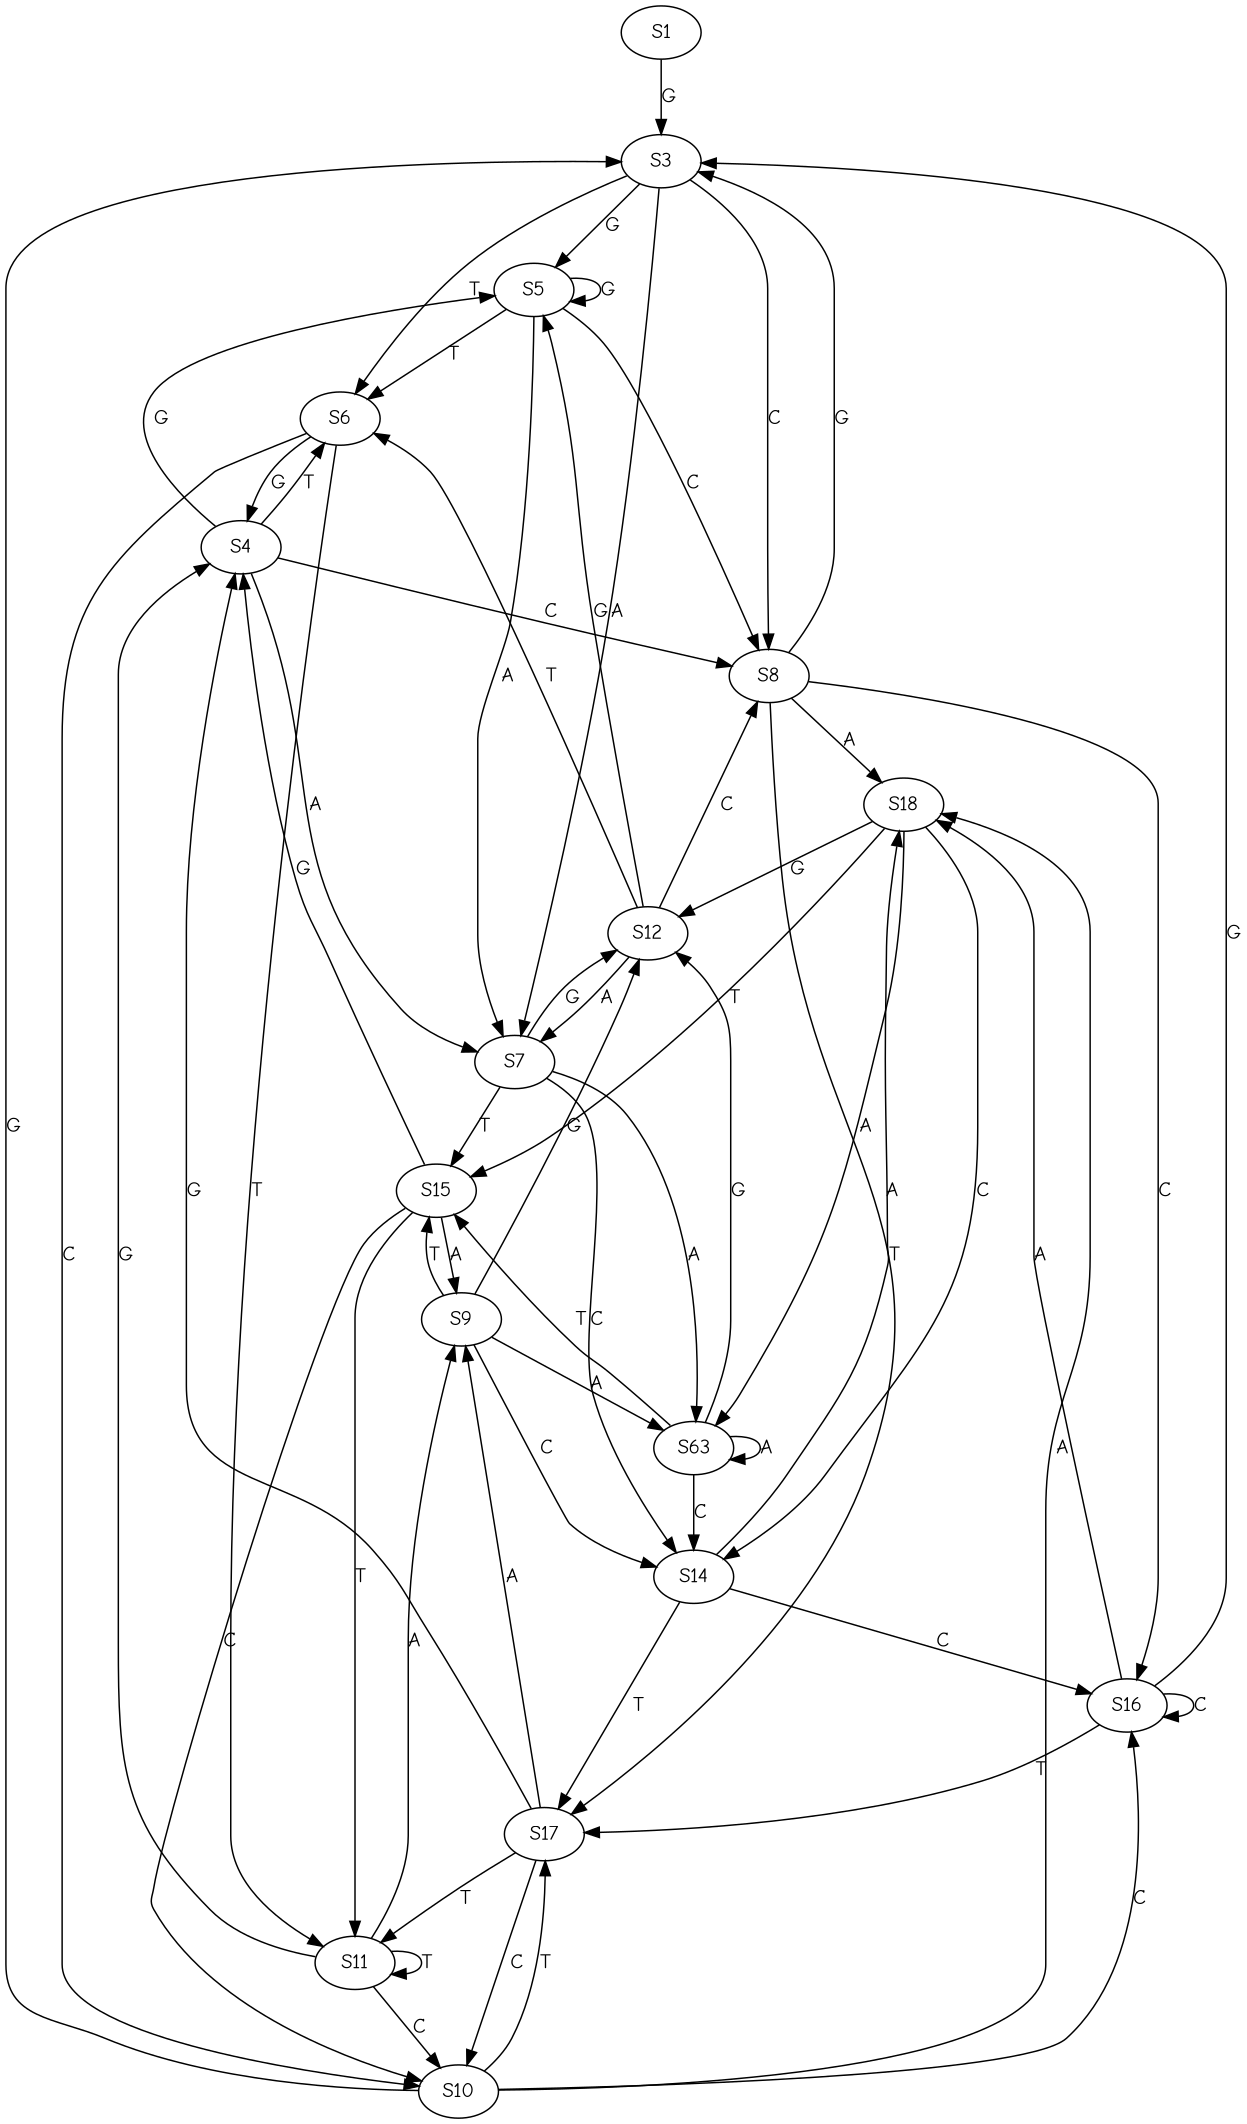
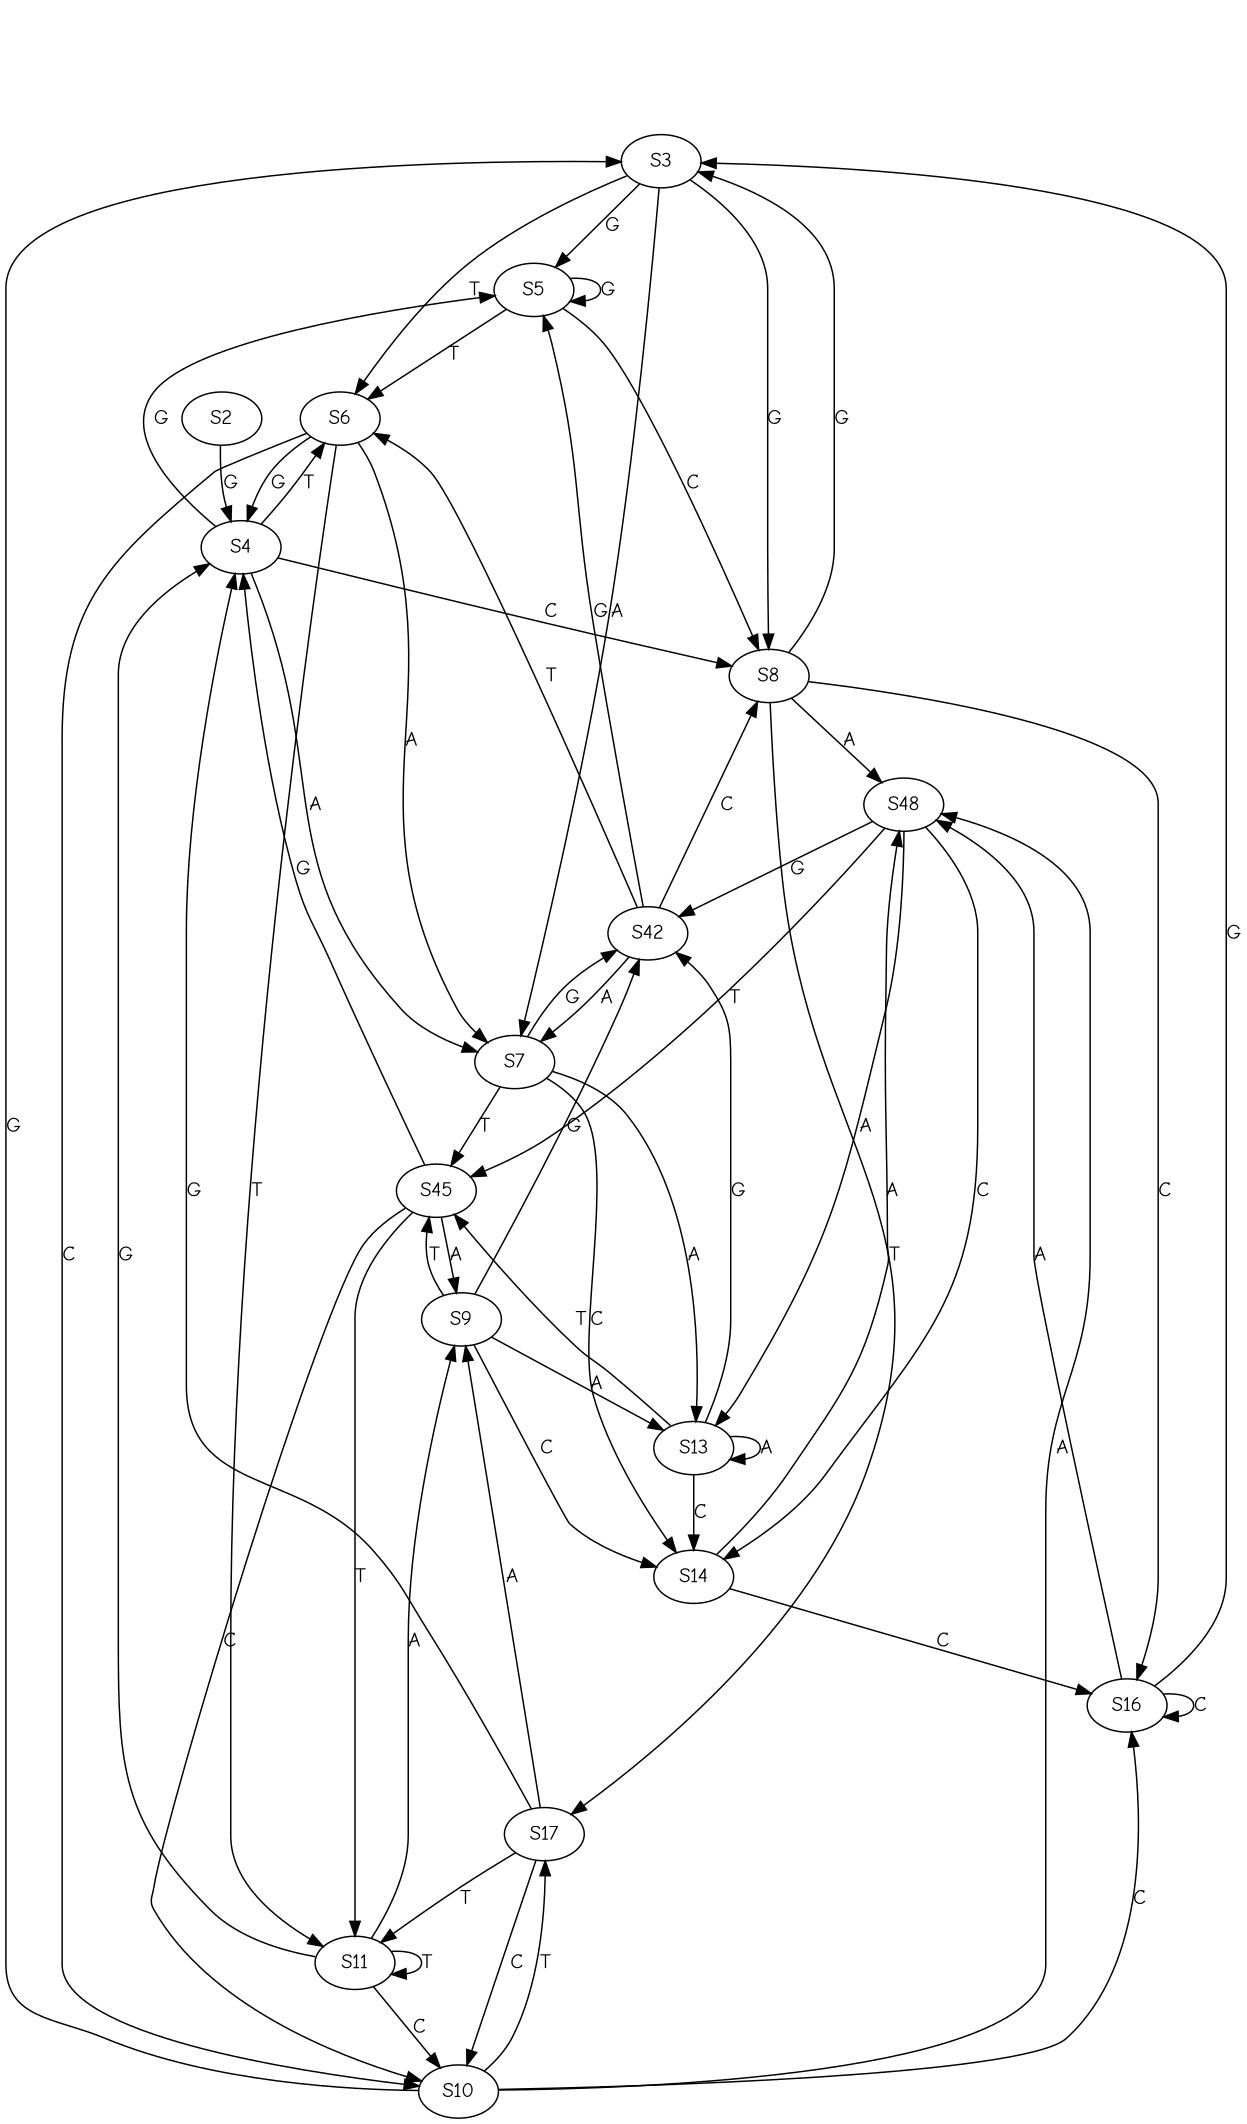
node "S1": removed
node "S2": added
edge "S3" -> "S8": label "C" -> "G"
edge "S5" -> "S7": now "S6" -> "S7"
node "S18": label "S18" -> "S48"
node "S12": label "S12" -> "S42"
node "S15": label "S15" -> "S45"
node "S63": label "S63" -> "S13"
edge "S14" -> "S17": removed, label "T"
edge "S16" -> "S17": removed, label "T"
